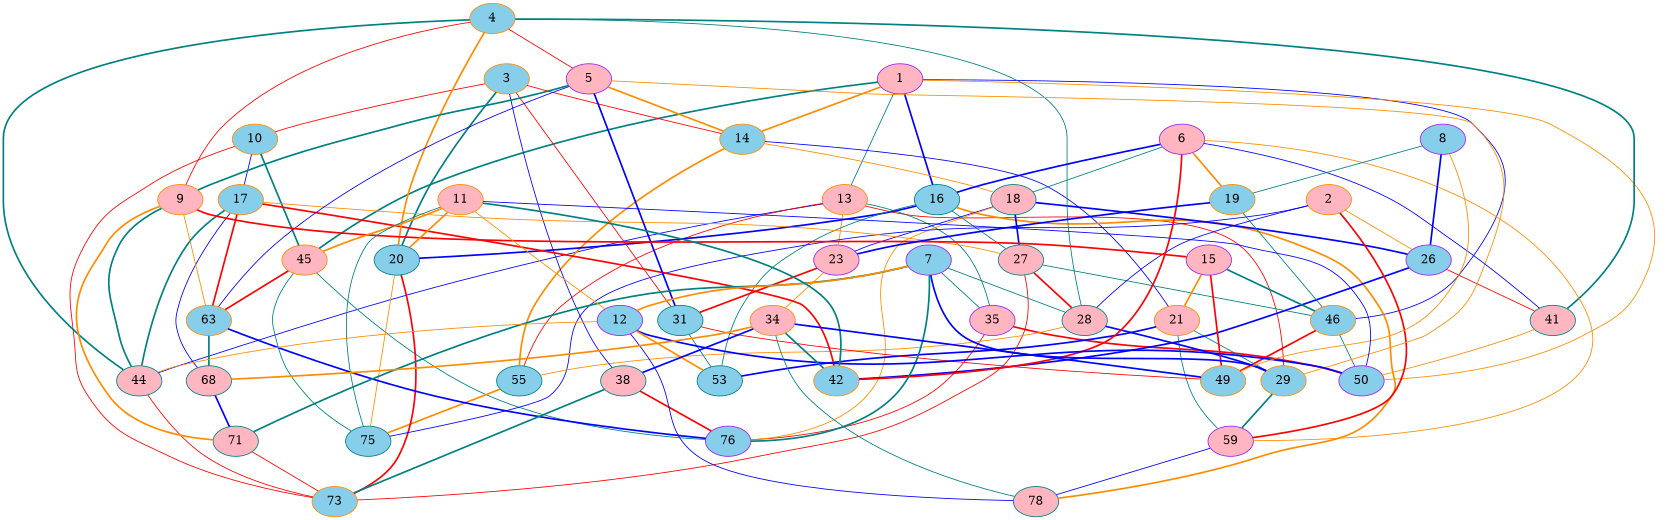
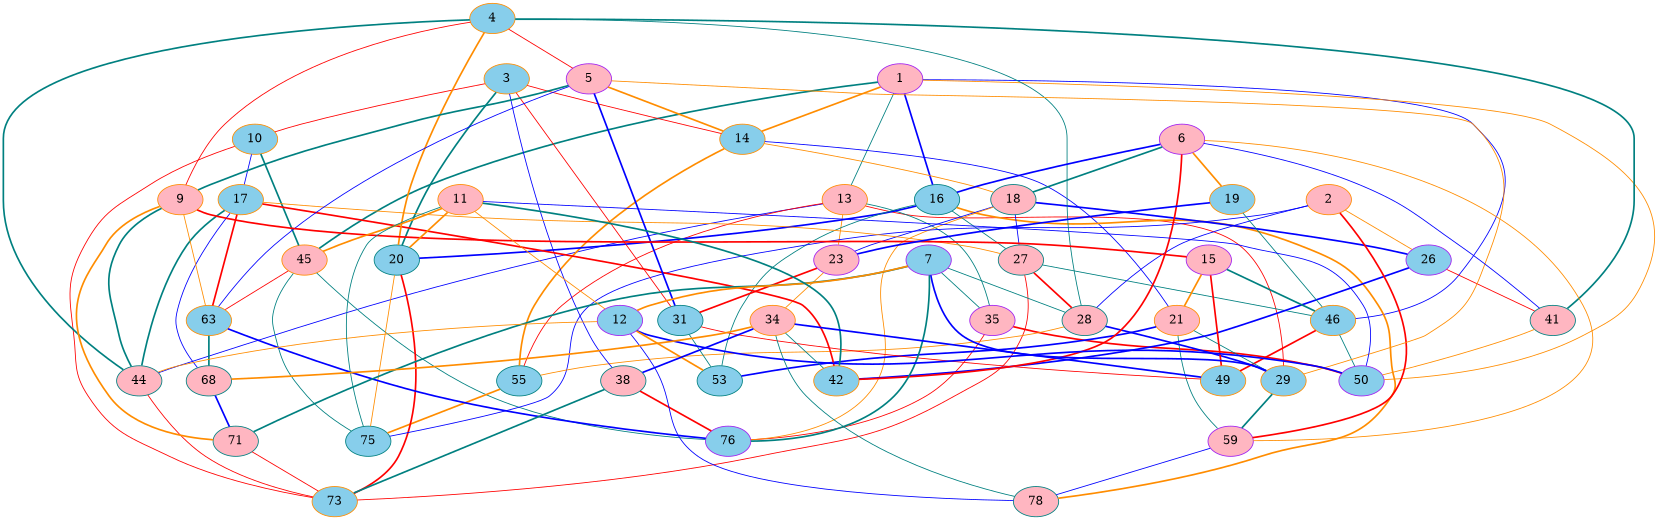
node "8": removed
edge "6" -- "18": style solid -> bold
edge "18" -- "27": style bold -> solid
edge "45" -- "63": style bold -> solid
edge "34" -- "42": style bold -> solid
